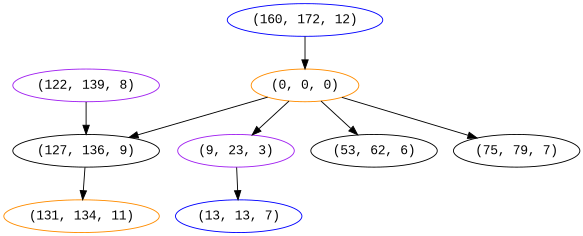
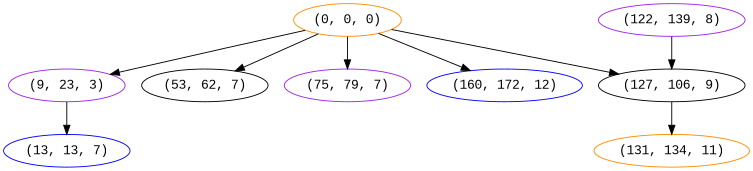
edge "(160, 172, 12)" -> "(0, 0, 0)": reversed
node "(127, 136, 9)": label "(127, 136, 9)" -> "(127, 106, 9)"
node "(53, 62, 6)": label "(53, 62, 6)" -> "(53, 62, 7)"
node "(75, 79, 7)": color black -> purple
